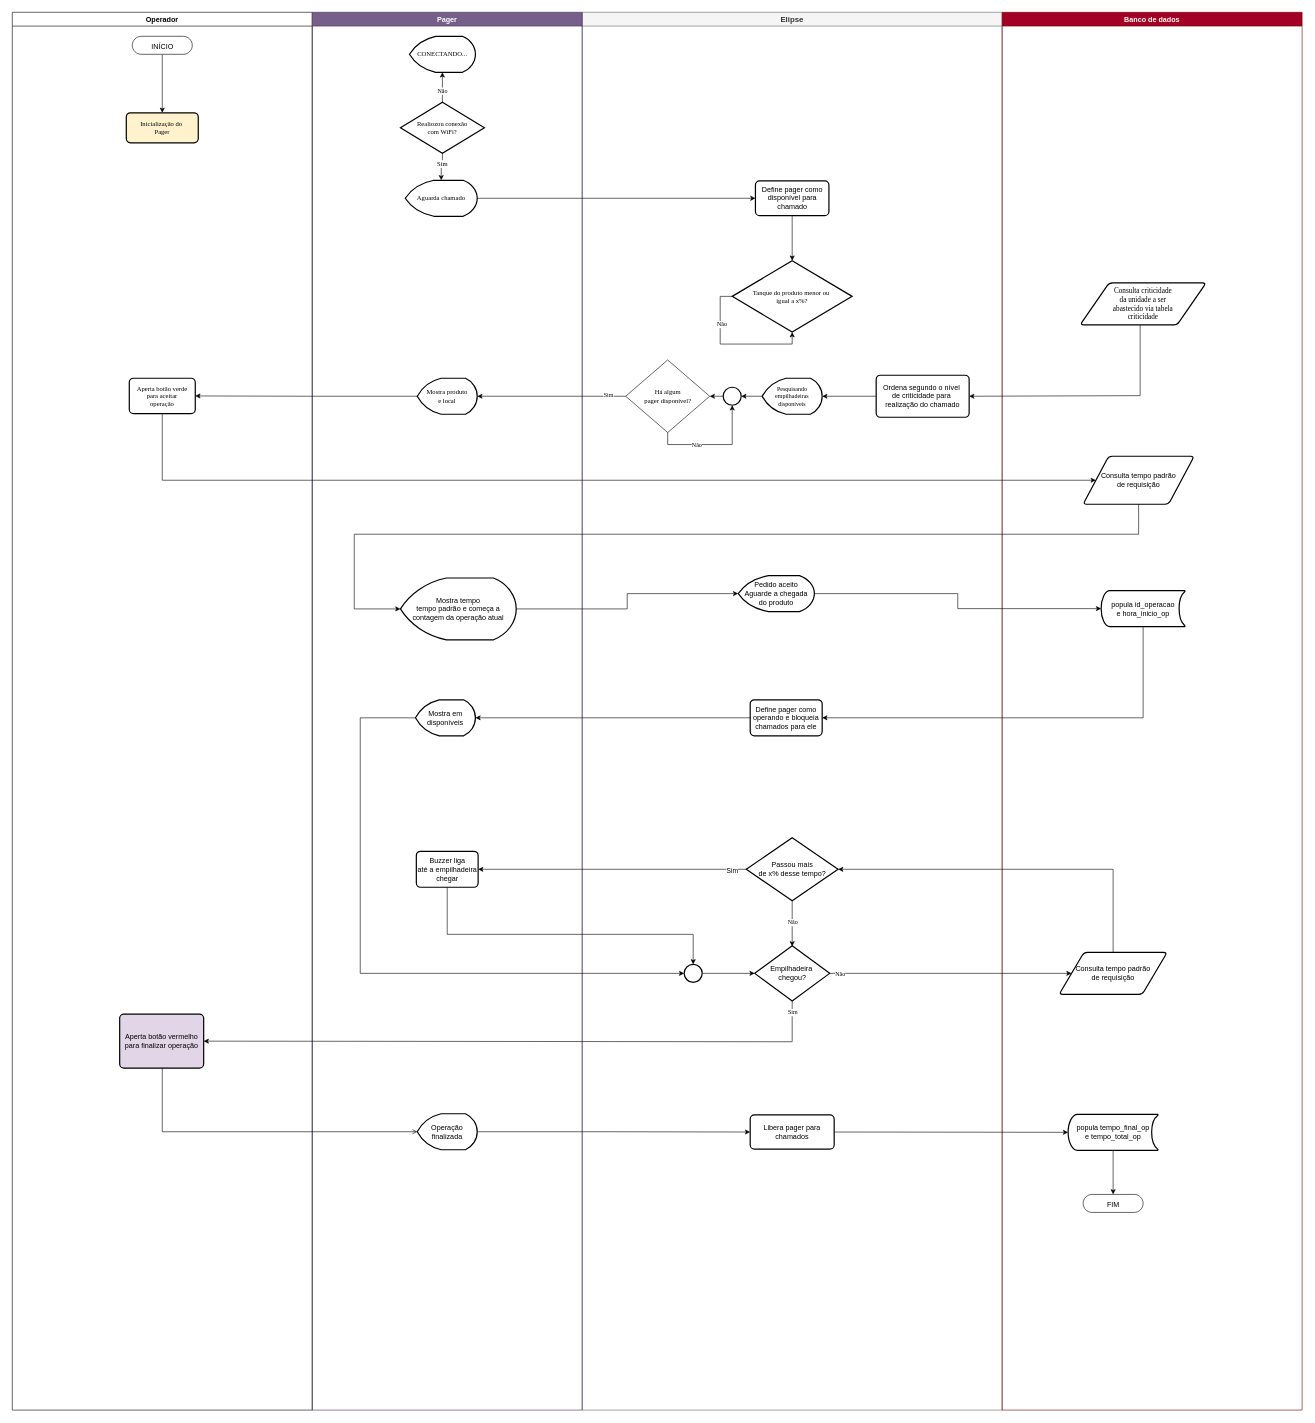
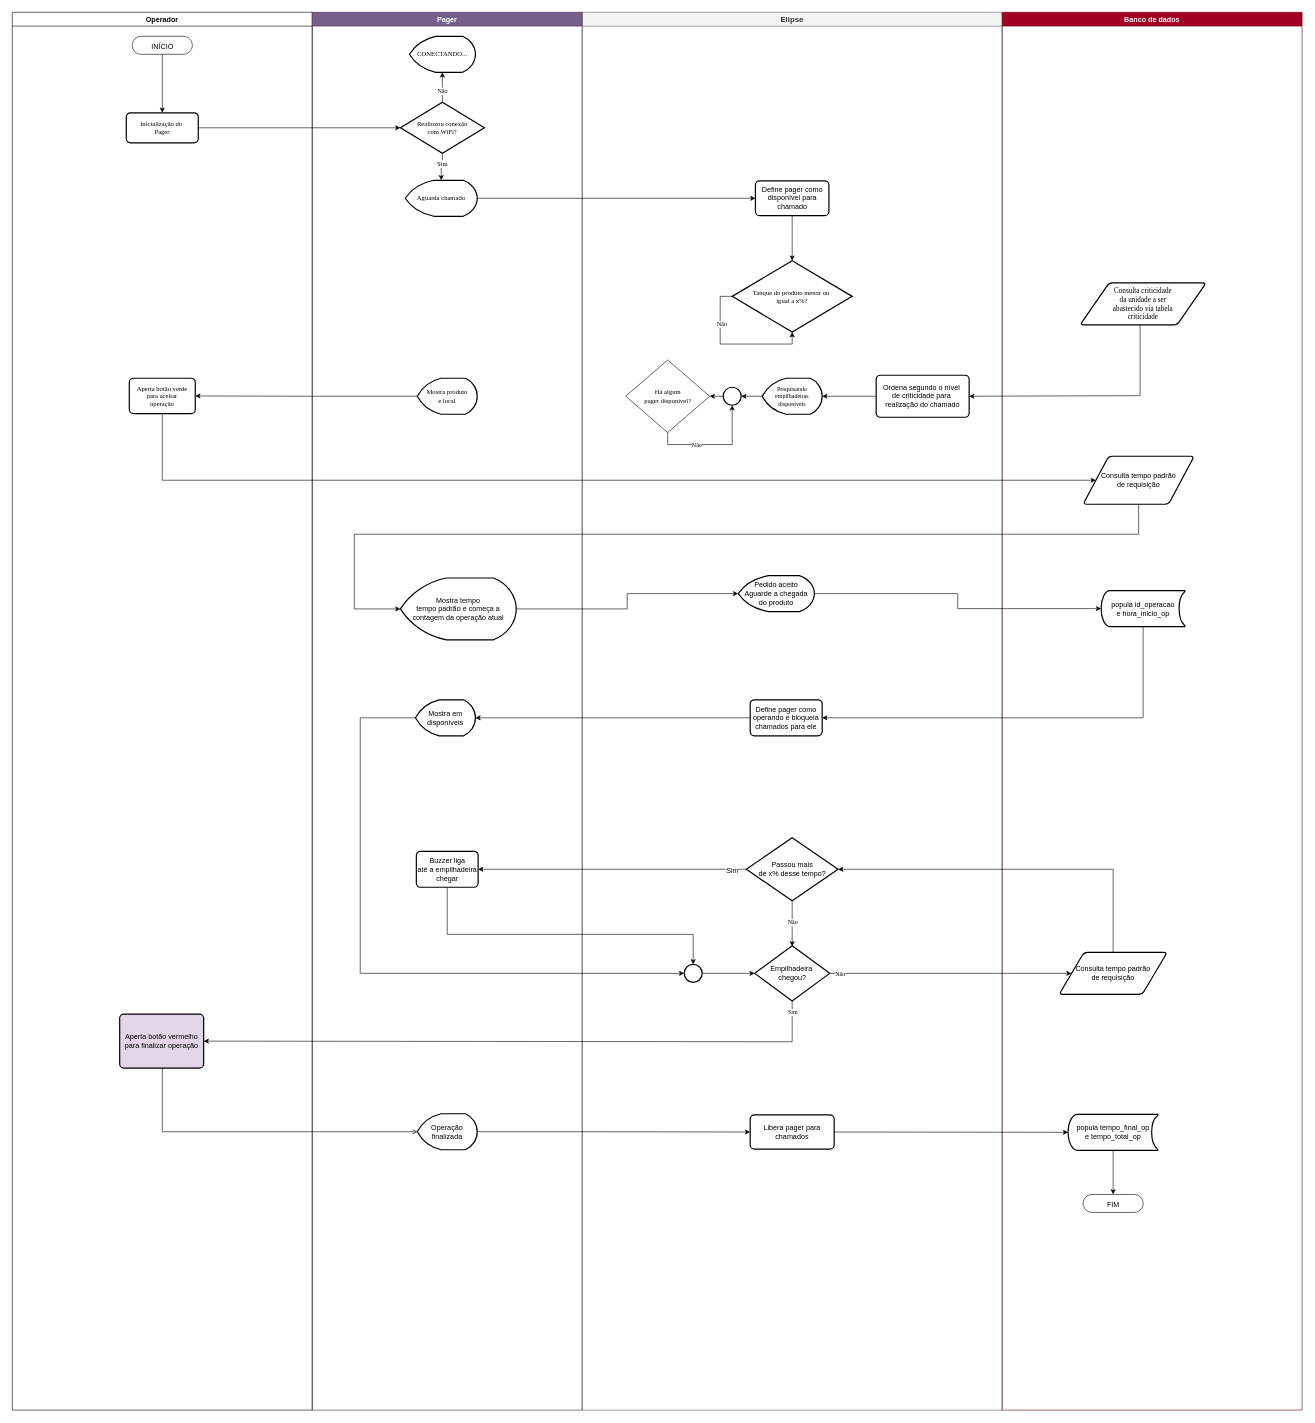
node "Inicialização do Pager": fillcolor #fff2cc -> #ffffff
edge "Inicialização do Pager" -> "Realiozou conexão com WiFi?": added
edge "Há algum pager disponível?" -> "Mostra produto e local": removed, label "Sim"
